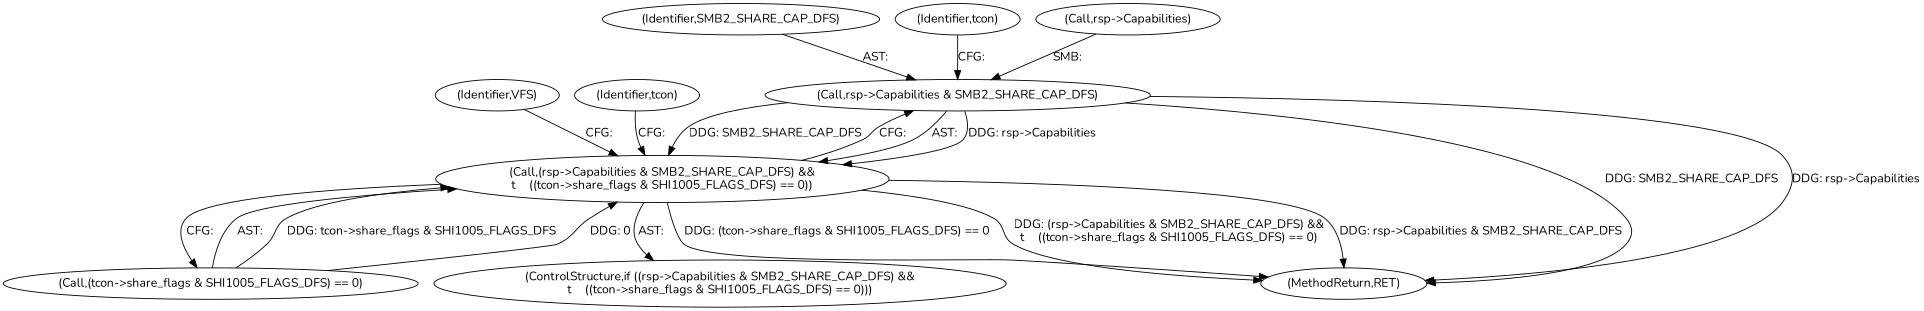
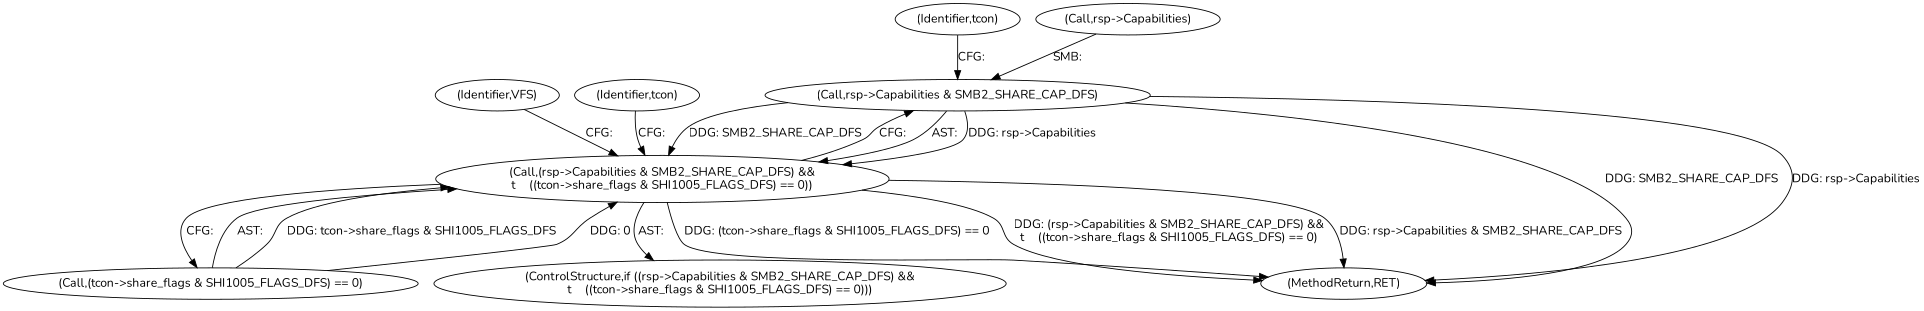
node "(Identifier,SMB2_SHARE_CAP_DFS)": removed
